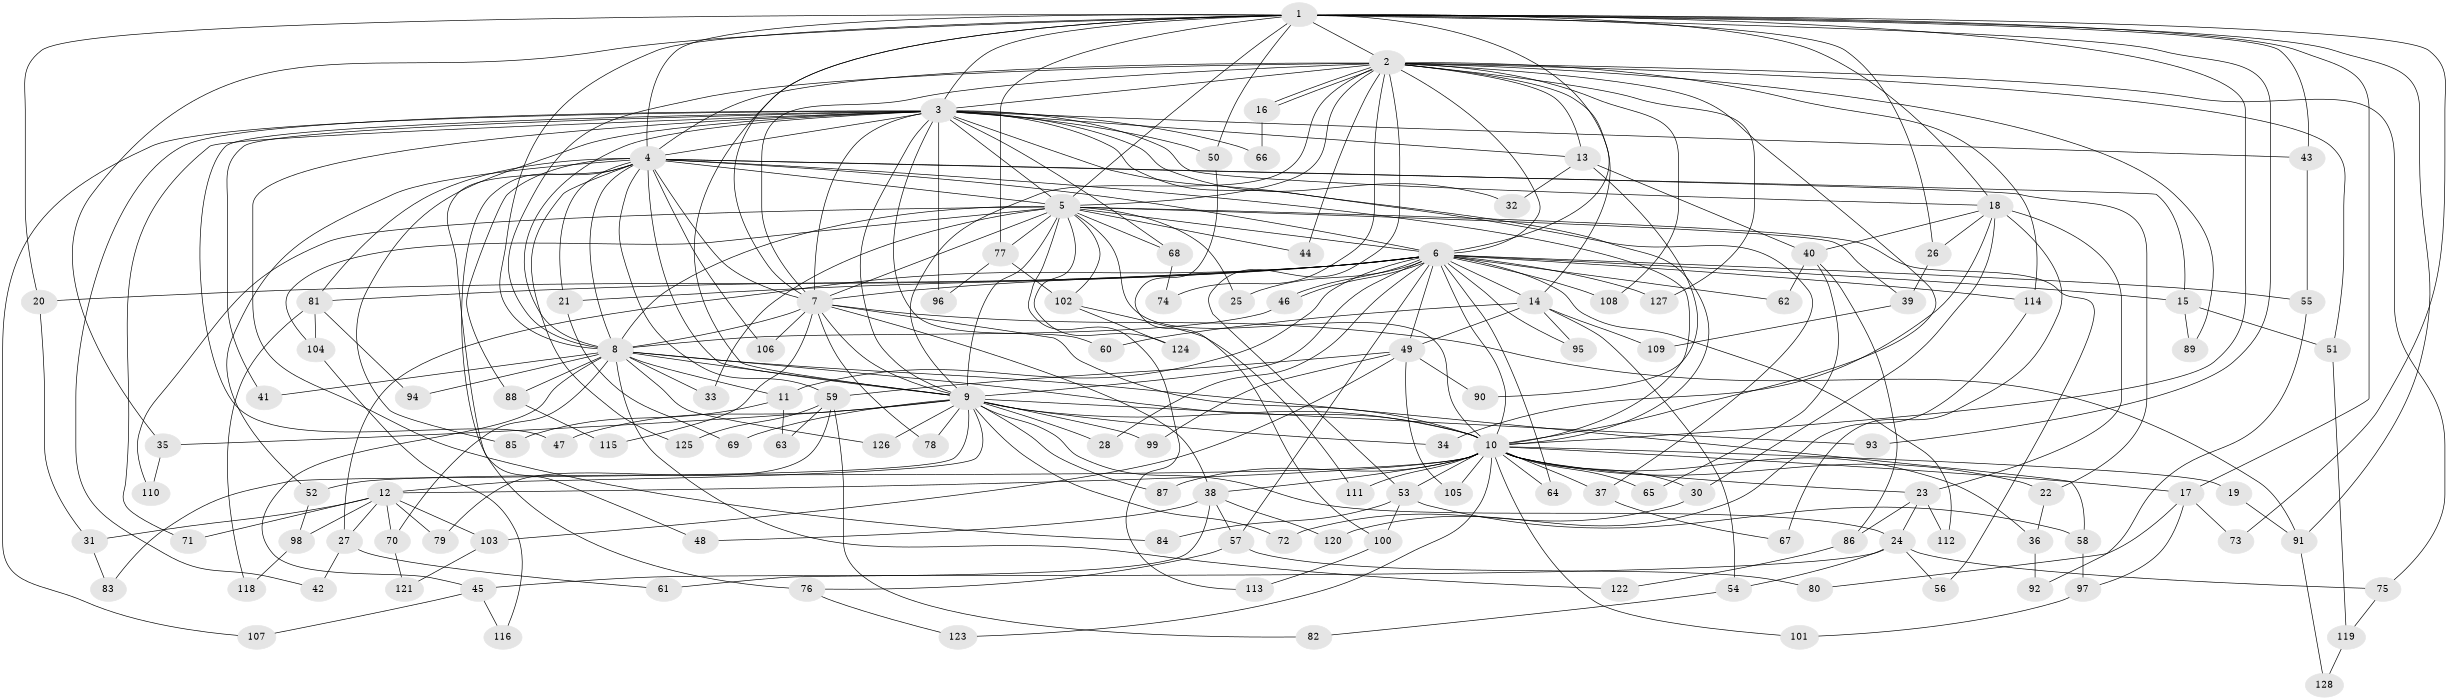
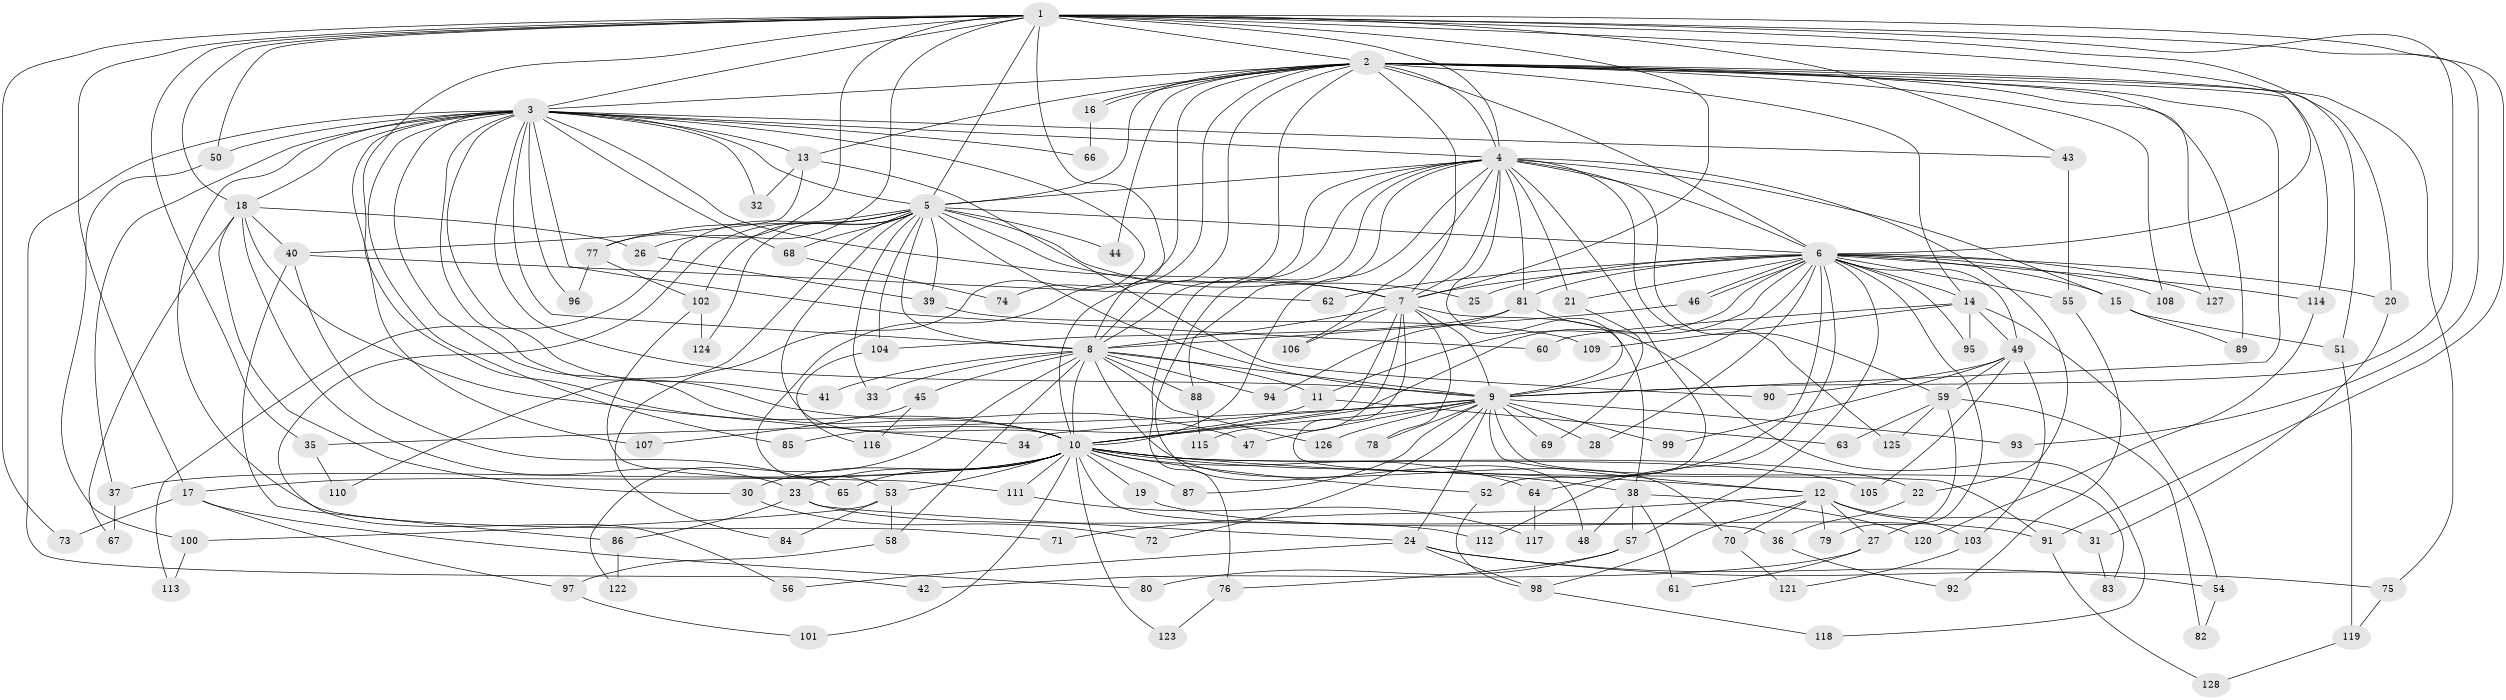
node "117": added
edge "24" -- "45": now "24" -- "98"
